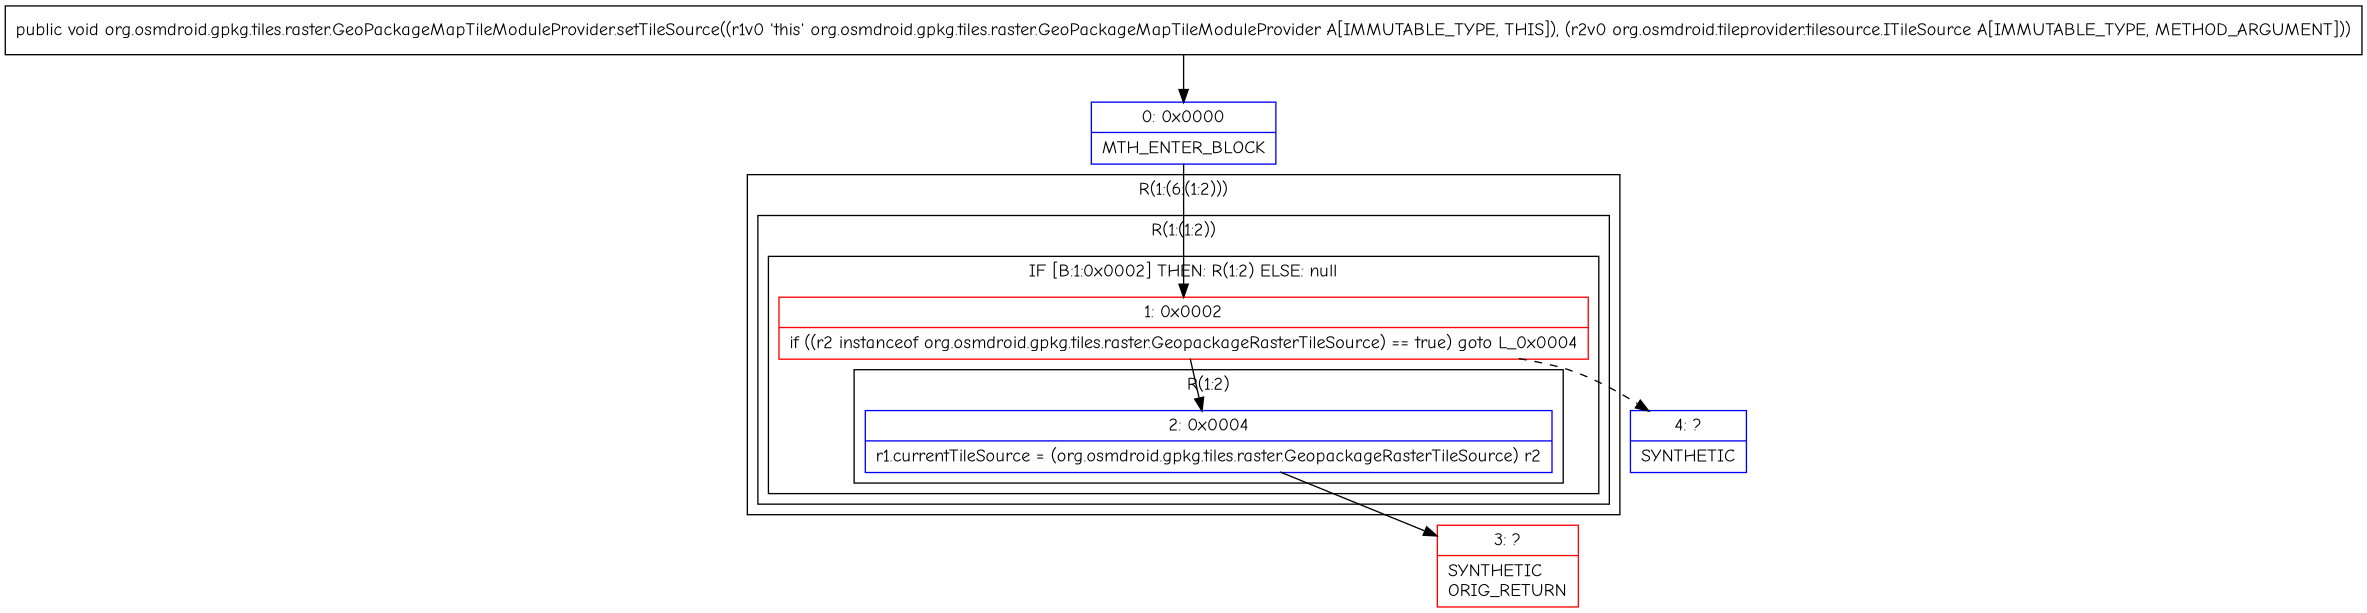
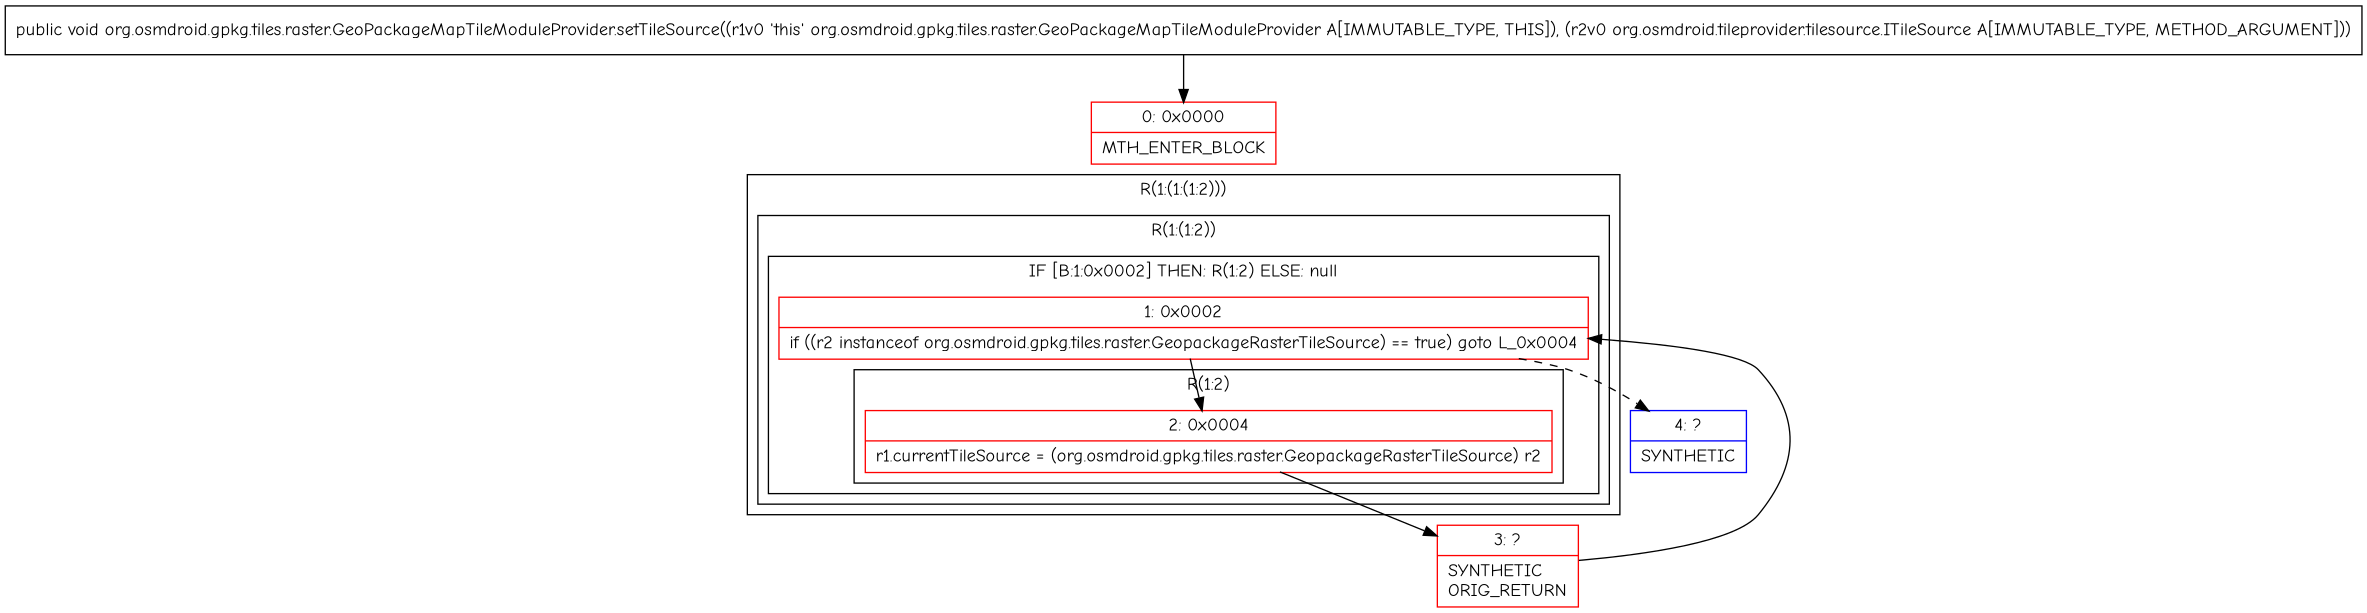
node "0: 0x0000": color blue -> red
cluster "R(1:(6:(1:2)))": label "R(1:(6:(1:2)))" -> "R(1:(1:(1:2)))"
edge "0: 0x0000" -> "1: 0x0002": now "3: ?" -> "1: 0x0002"
node "2: 0x0004": color blue -> red
